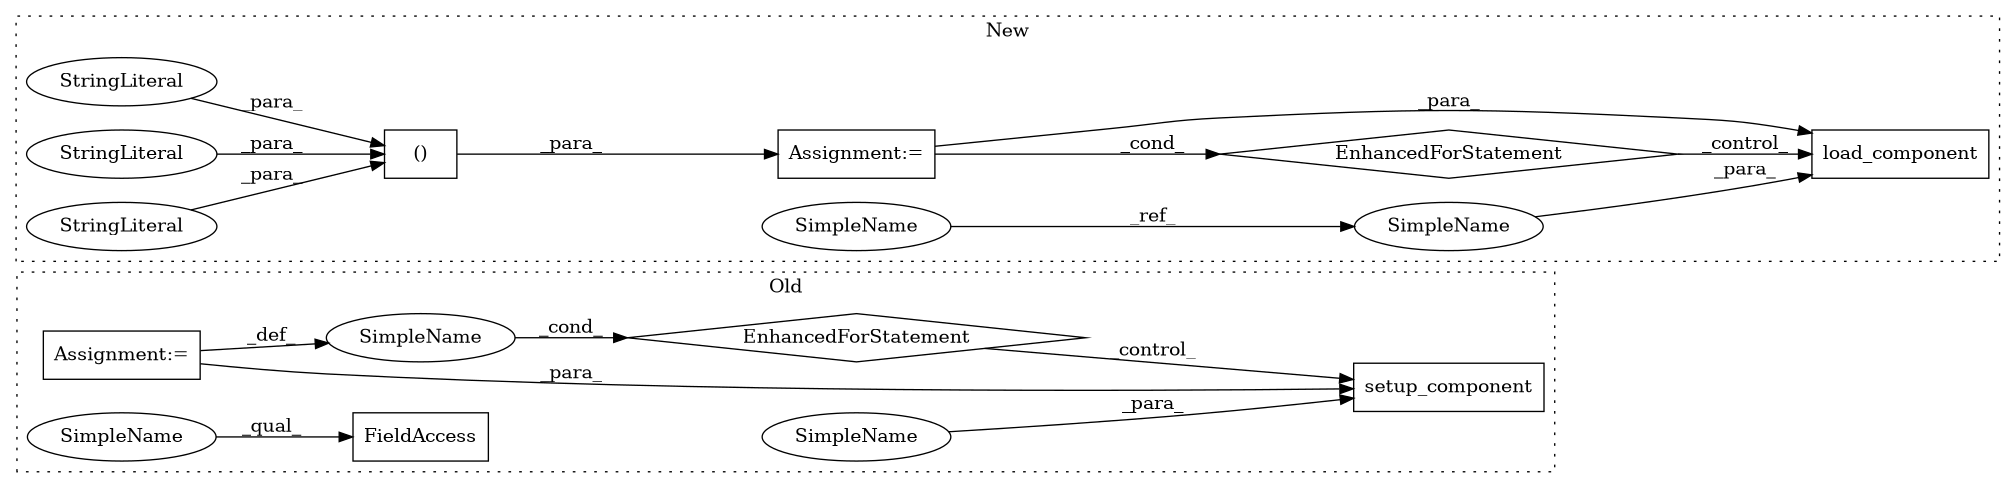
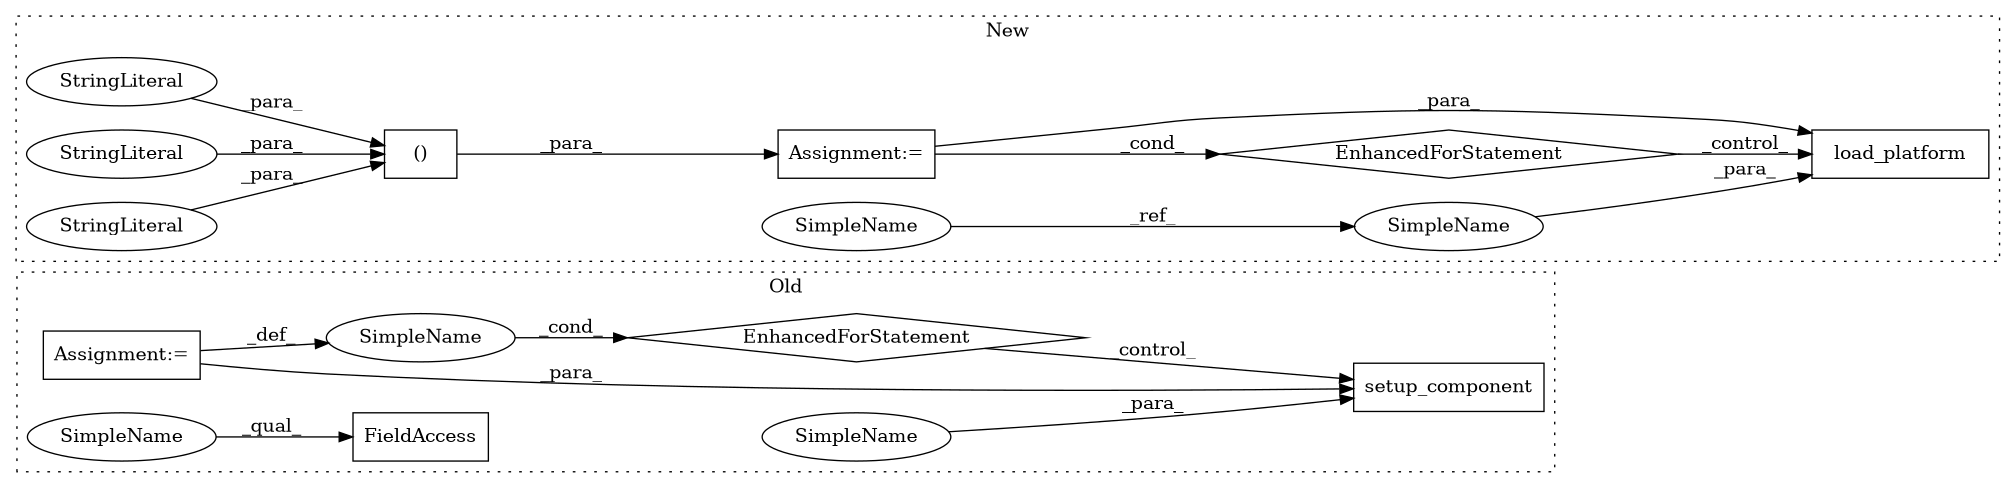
node "load_component": label "load_component" -> "load_platform"
